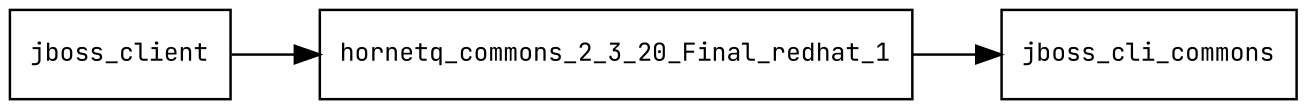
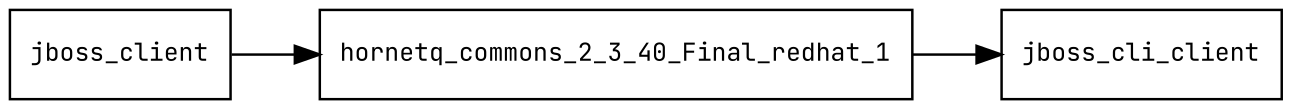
node "hornetq_commons_2_3_20_Final_redhat_1": label "hornetq_commons_2_3_20_Final_redhat_1" -> "hornetq_commons_2_3_40_Final_redhat_1"
node "jboss_cli_commons": label "jboss_cli_commons" -> "jboss_cli_client"
